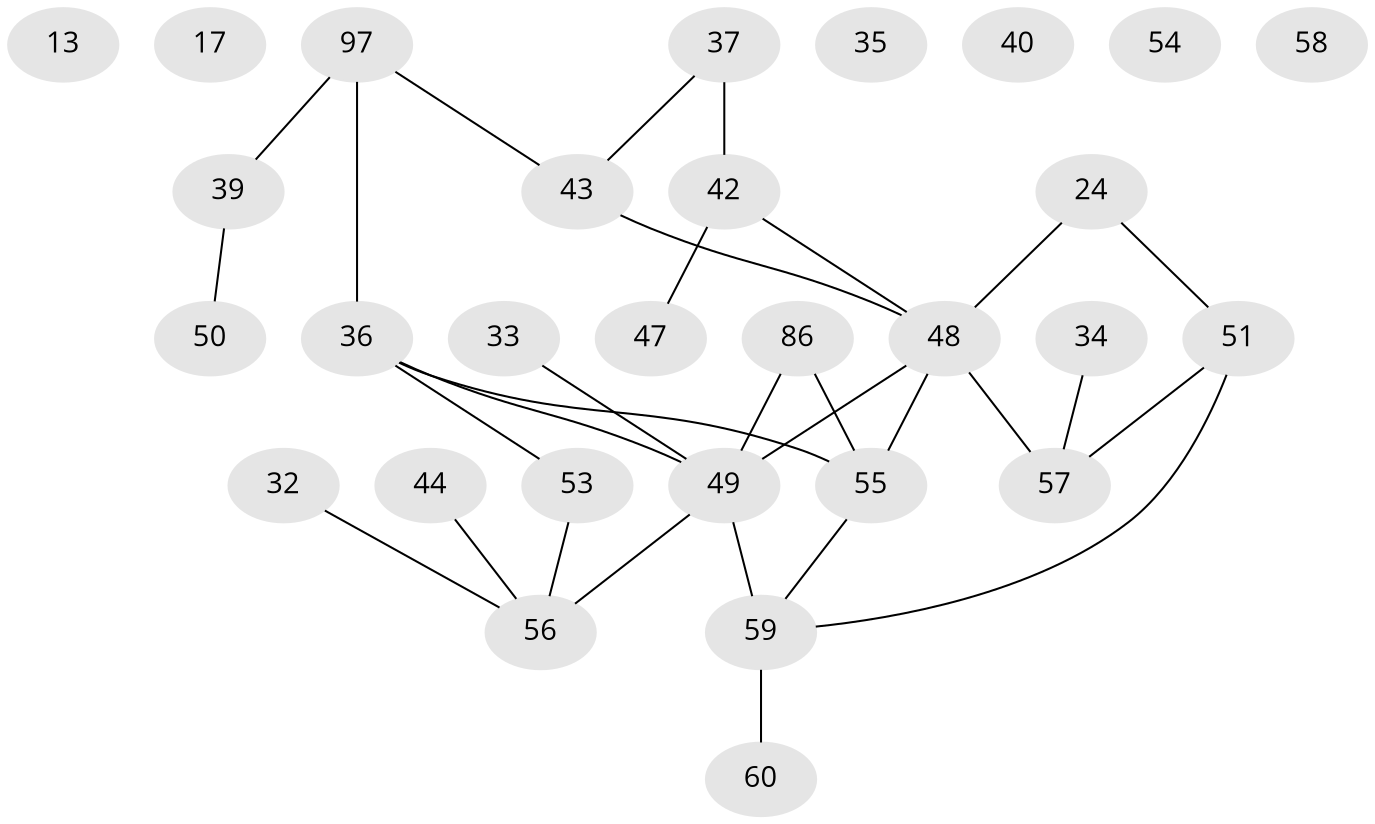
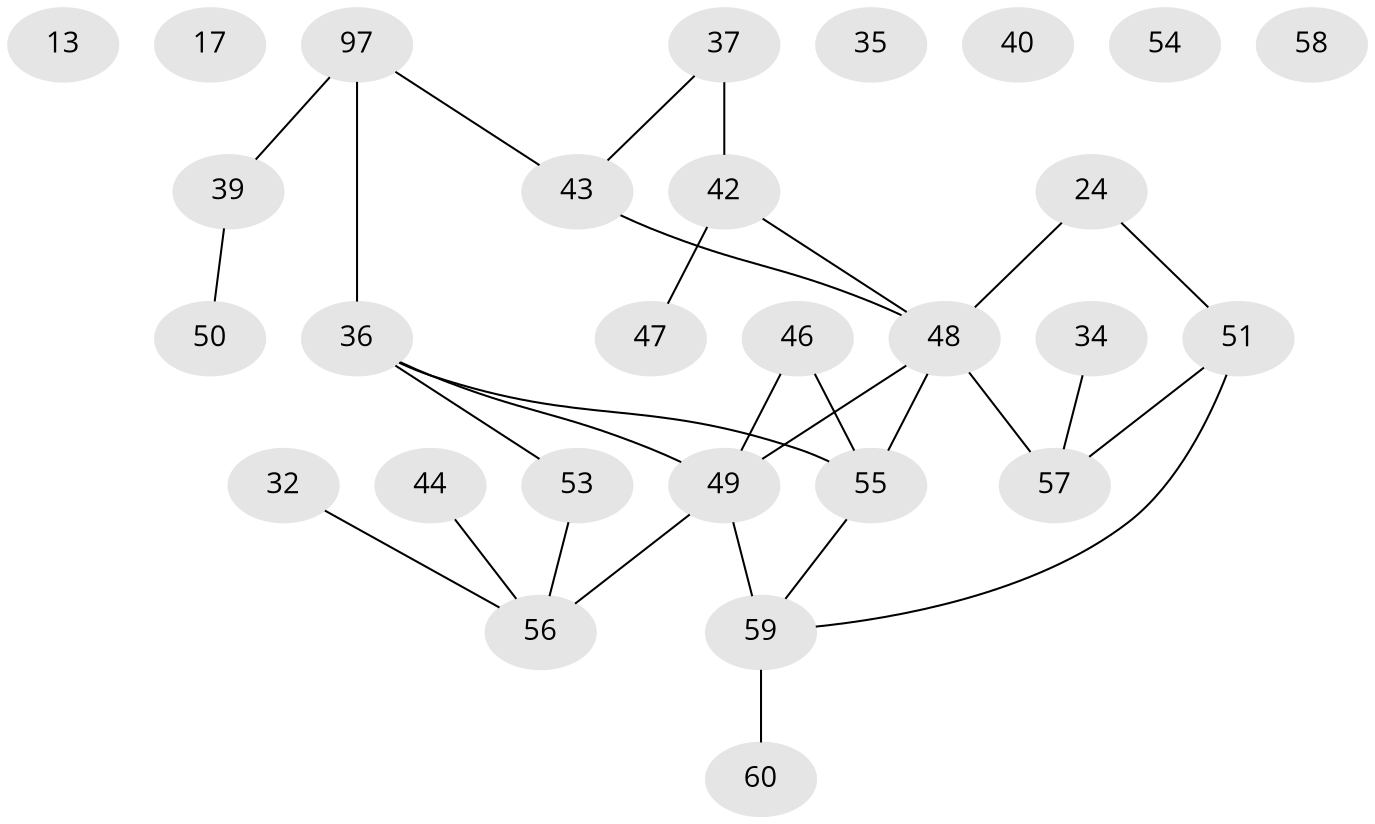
node "33": removed
node "86": label "86" -> "46"
